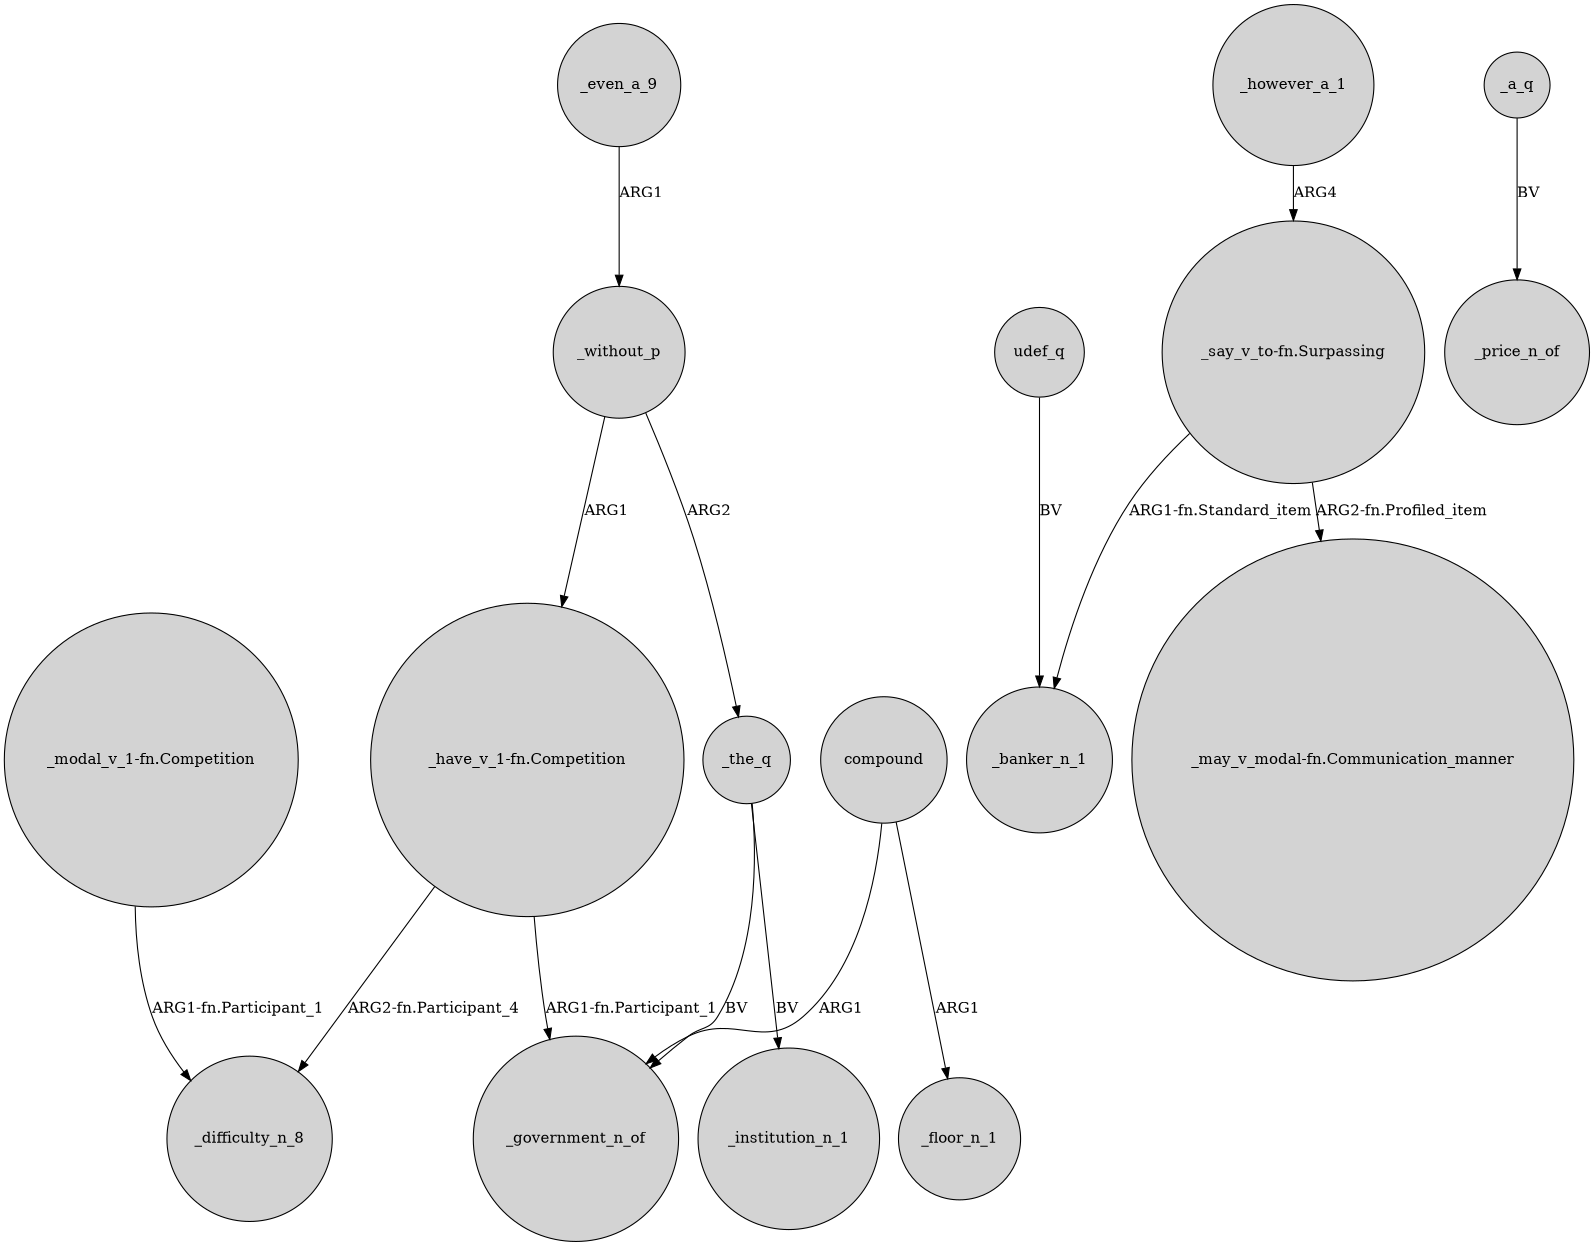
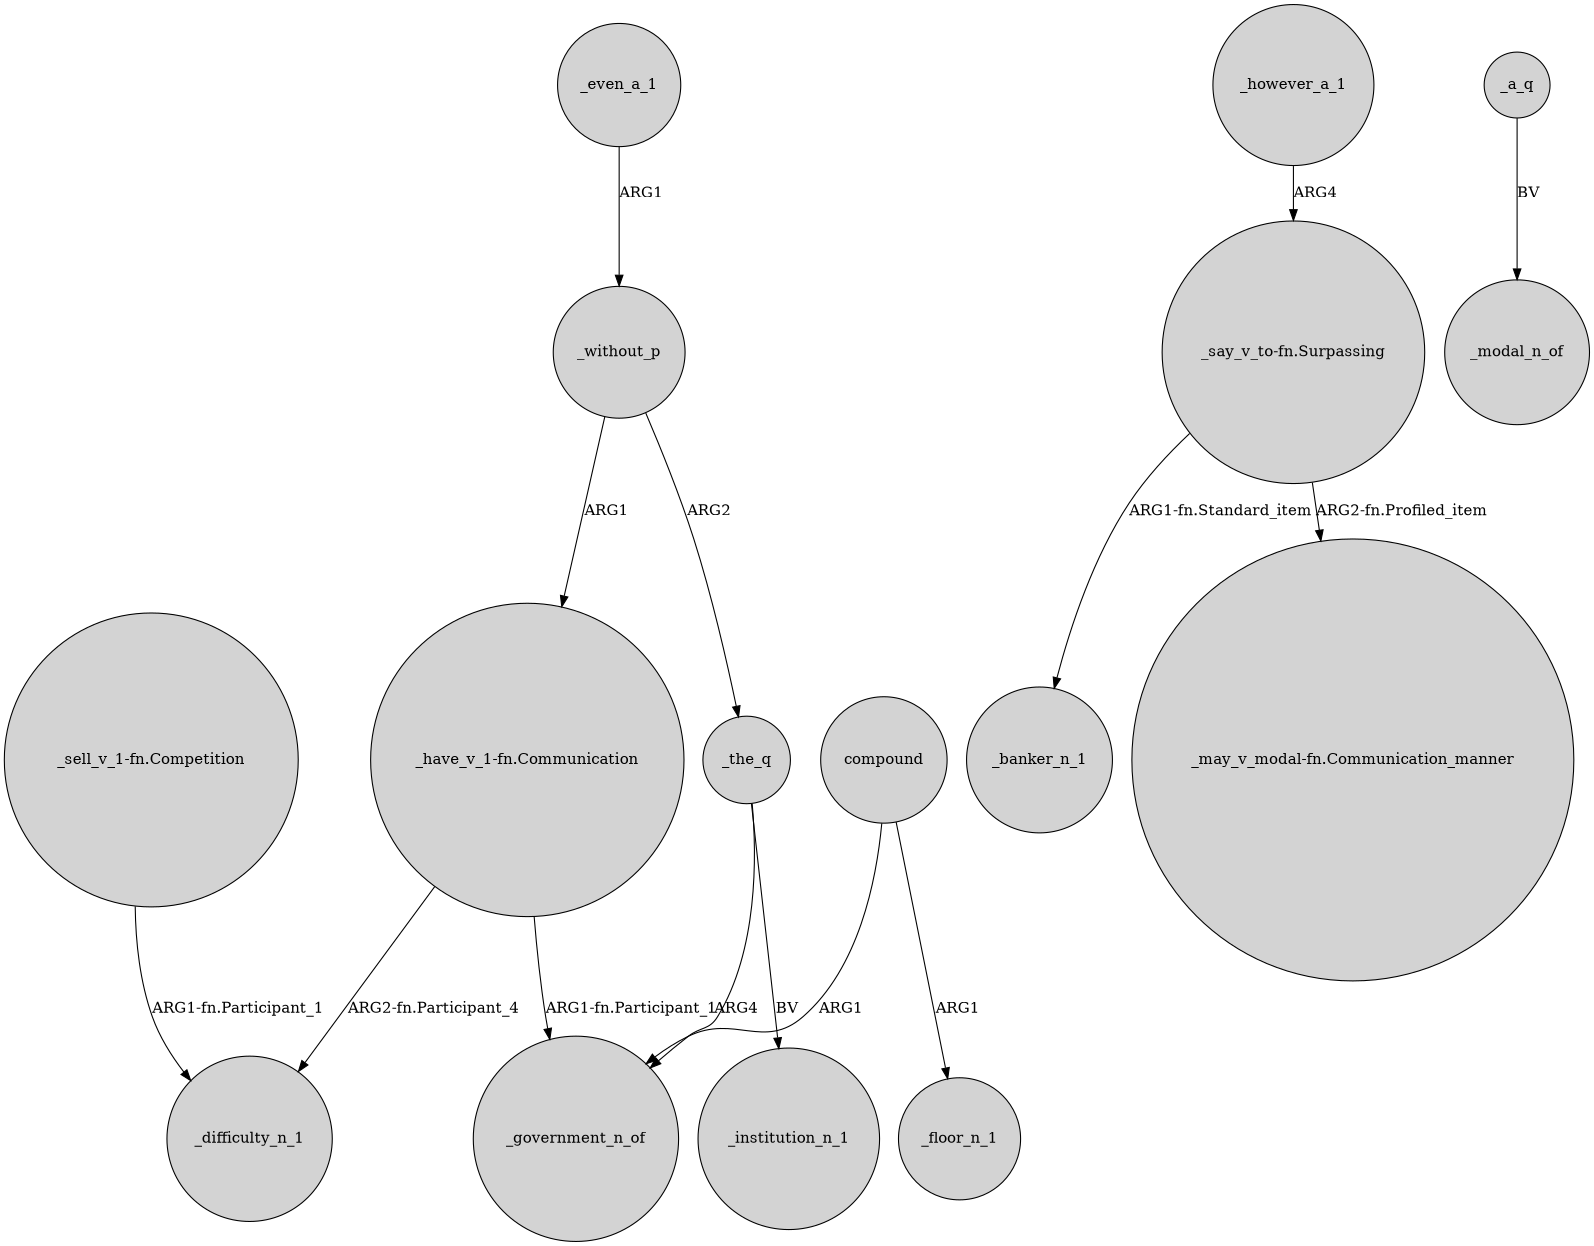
node "_even_a_9": label "_even_a_9" -> "_even_a_1"
node "udef_q": removed
node "_price_n_of": label "_price_n_of" -> "_modal_n_of"
node "_modal_v_1-fn.Competition": label "_modal_v_1-fn.Competition" -> "_sell_v_1-fn.Competition"
node "_have_v_1-fn.Competition": label "_have_v_1-fn.Competition" -> "_have_v_1-fn.Communication"
edge "_the_q" -> "_government_n_of": label "BV" -> "ARG4"
node "_difficulty_n_8": label "_difficulty_n_8" -> "_difficulty_n_1"
